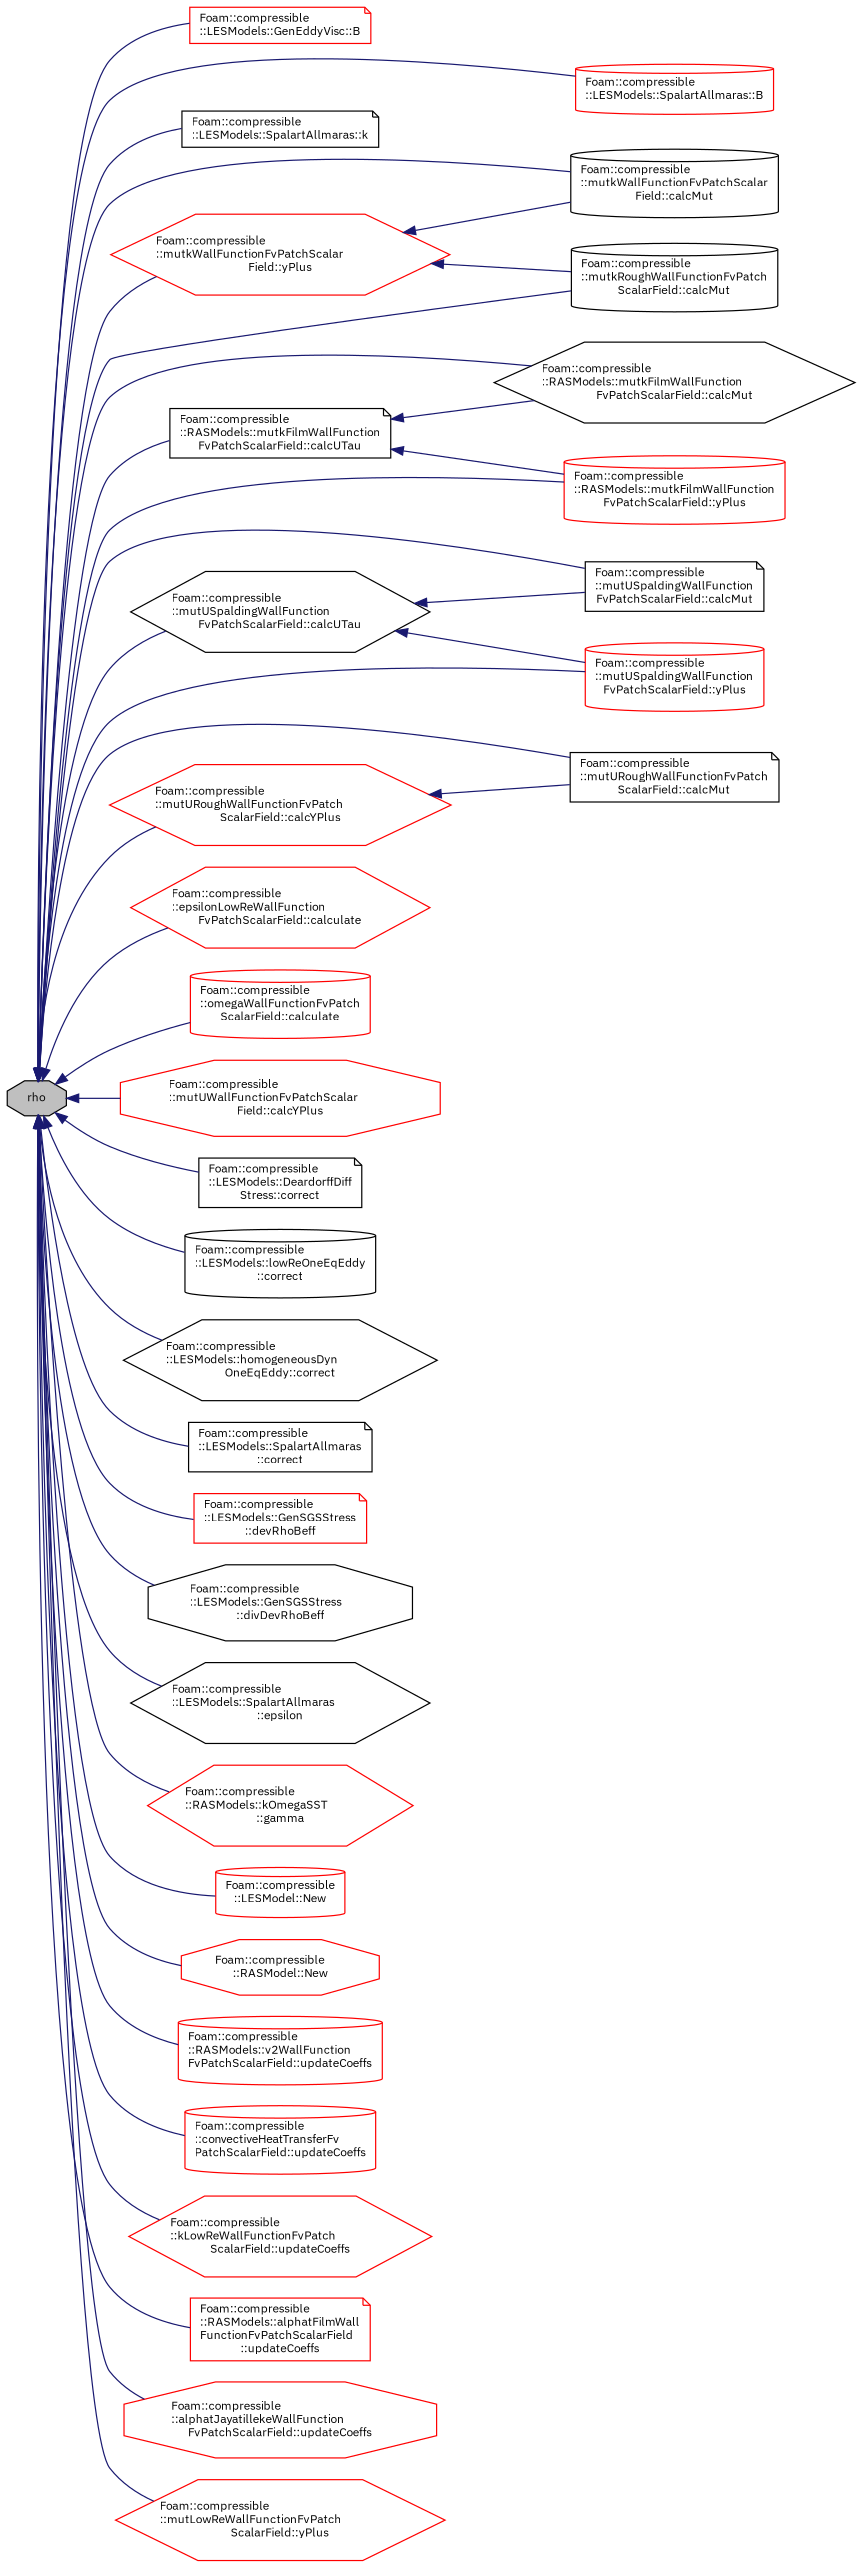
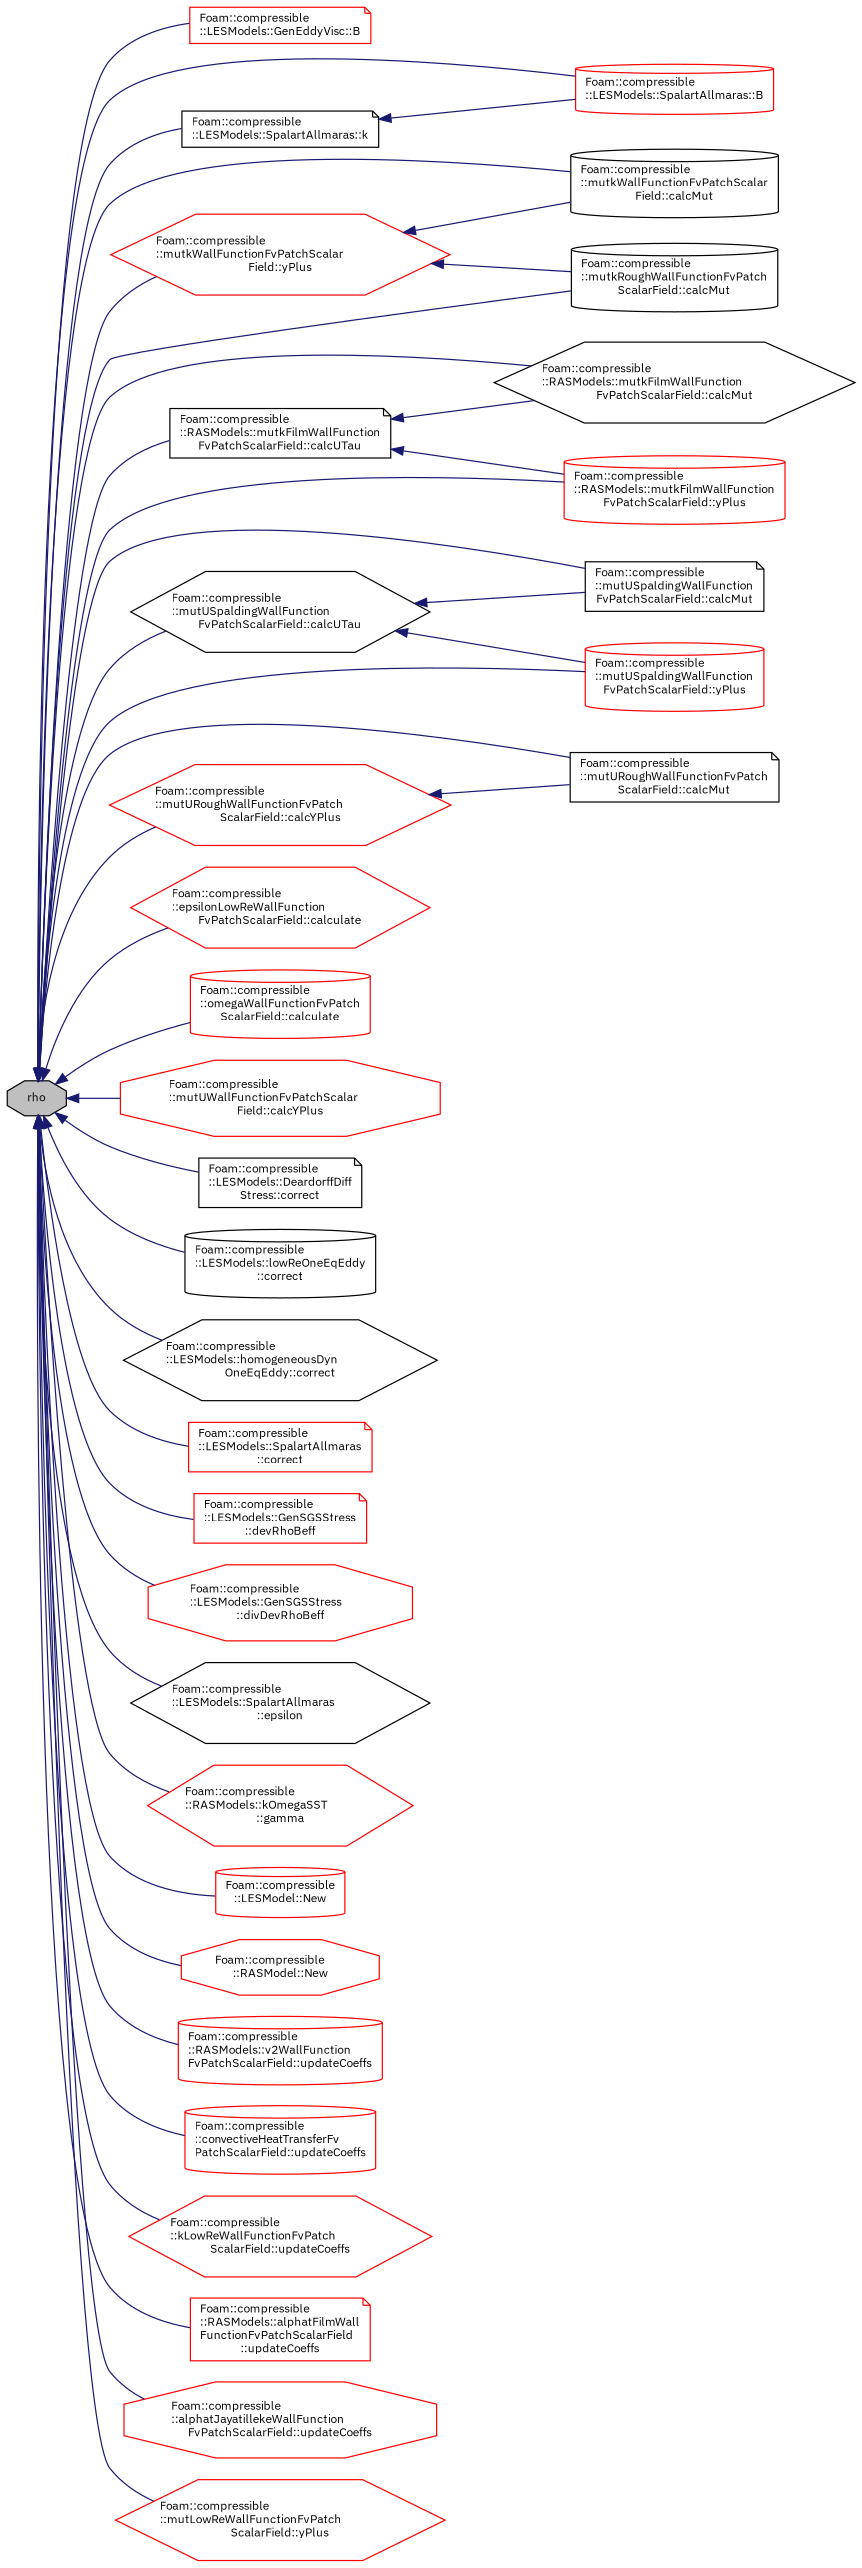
edge "Foam::compressible ::LESModels::SpalartAllmaras::B" -> "Foam::compressible ::LESModels::SpalartAllmaras::k": added
node "Foam::compressible ::LESModels::SpalartAllmaras ::correct": color black -> red
node "Foam::compressible ::LESModels::GenSGSStress ::divDevRhoBeff": color black -> red
